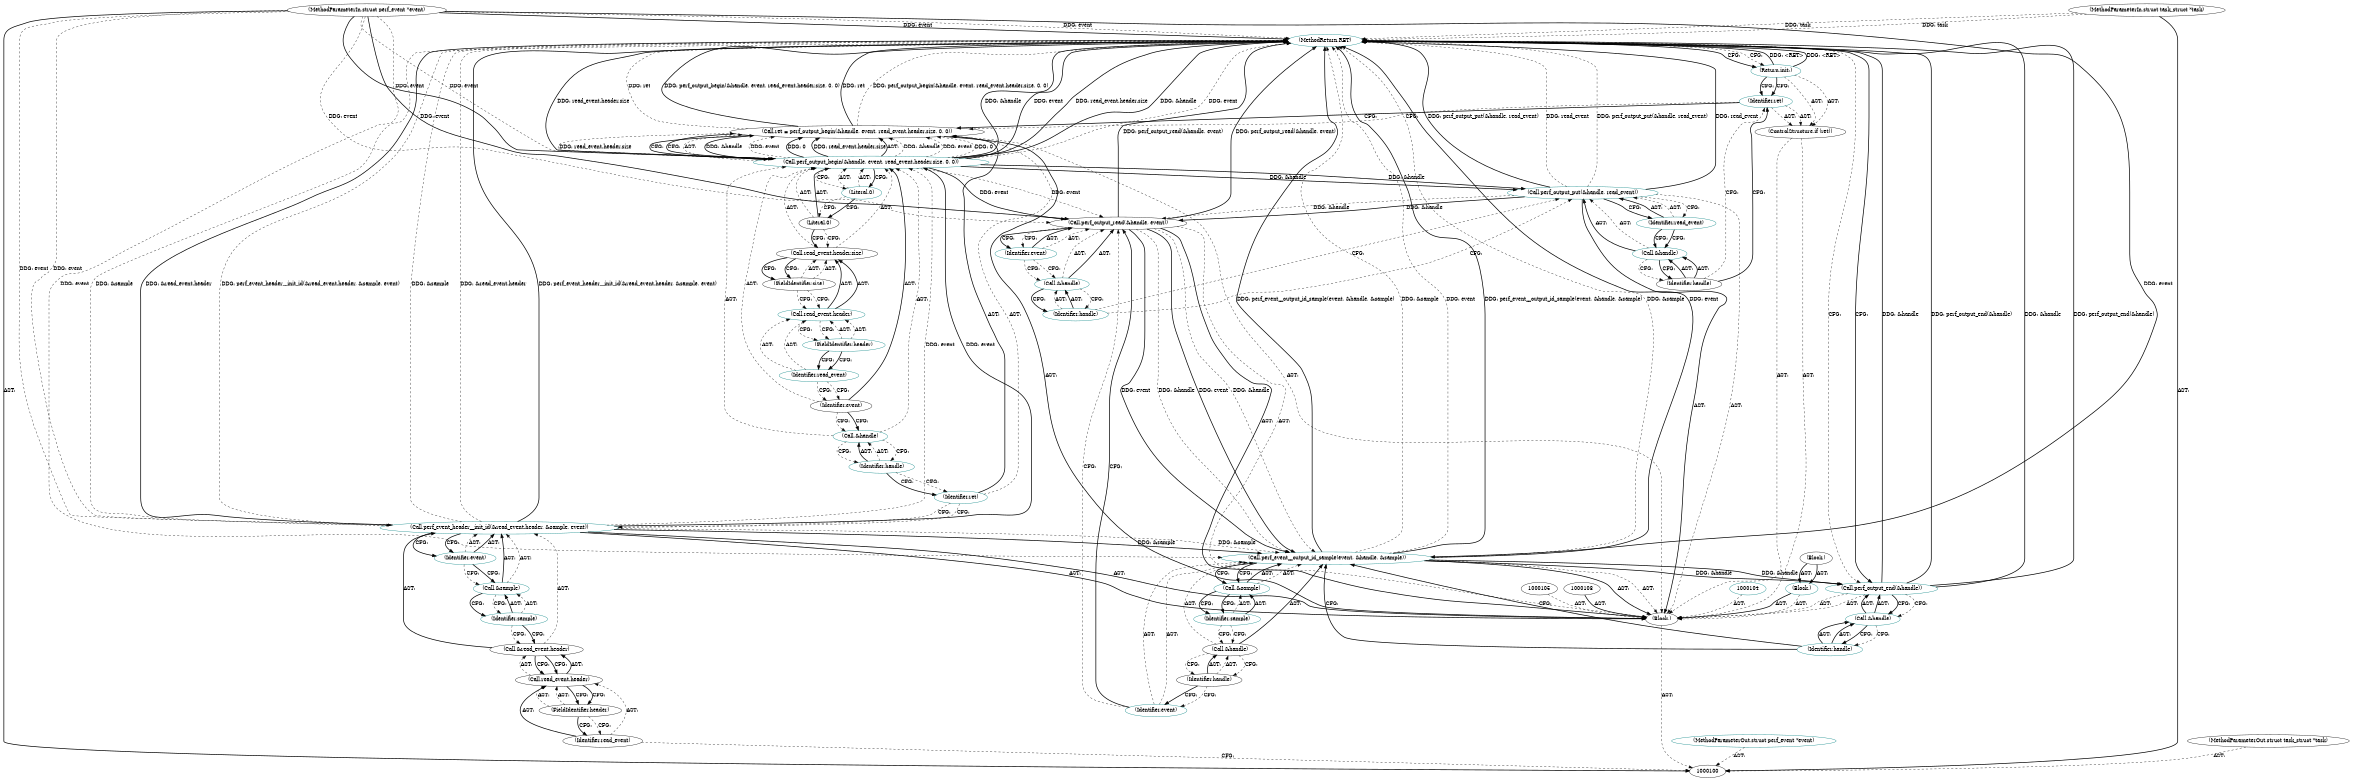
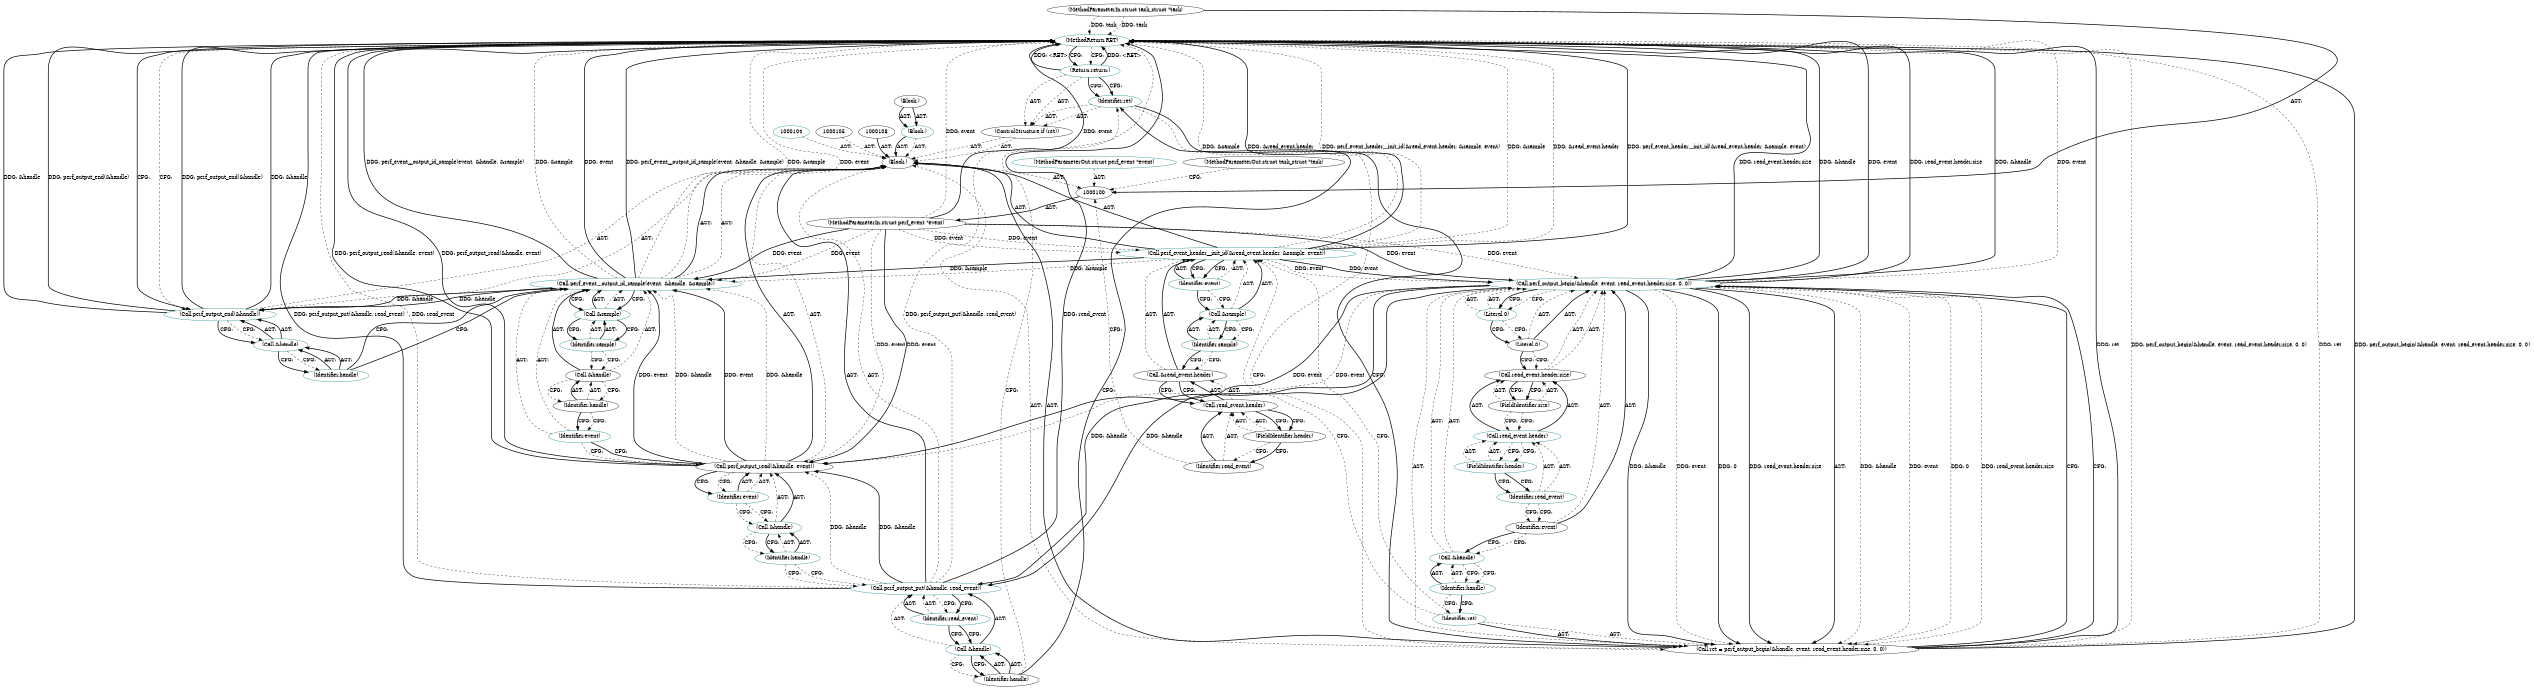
node "(Return,init;)": label "(Return,init;)" -> "(Return,return;)"
edge "(MethodParameterOut,struct task_struct *task)" -> "1000100": label "AST: " -> "CFG: "
edge "(MethodParameterIn,struct perf_event *event)" -> "1000100": reversed
